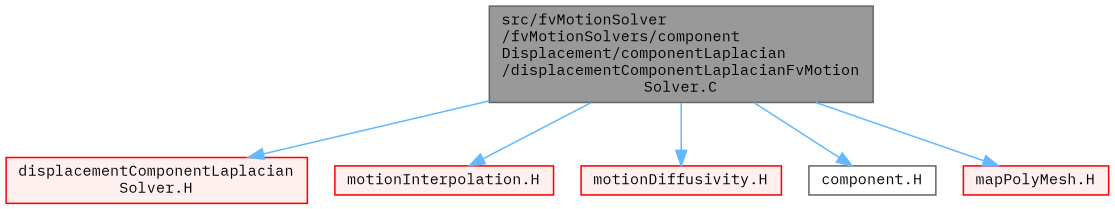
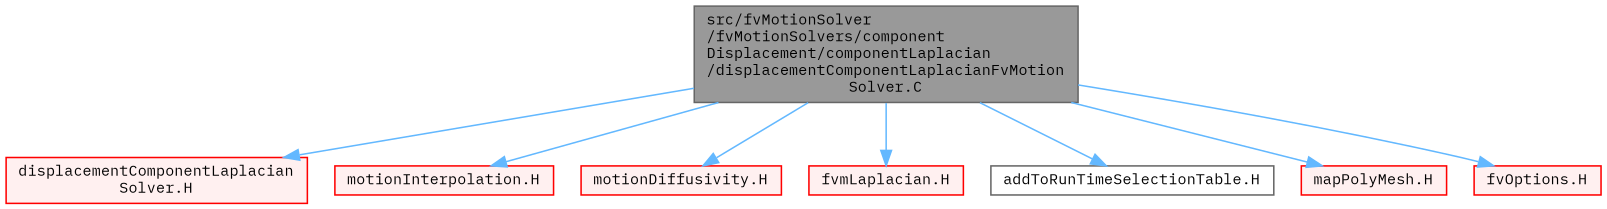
node "component.H": label "component.H" -> "addToRunTimeSelectionTable.H"
node "fvmLaplacian.H": added
node "fvOptions.H": added
